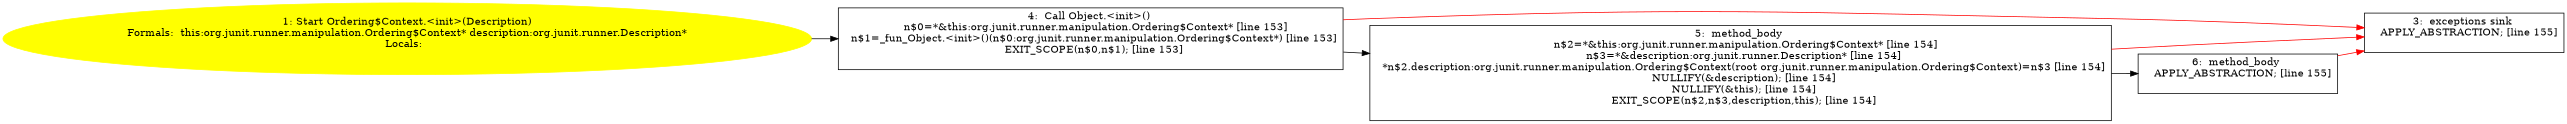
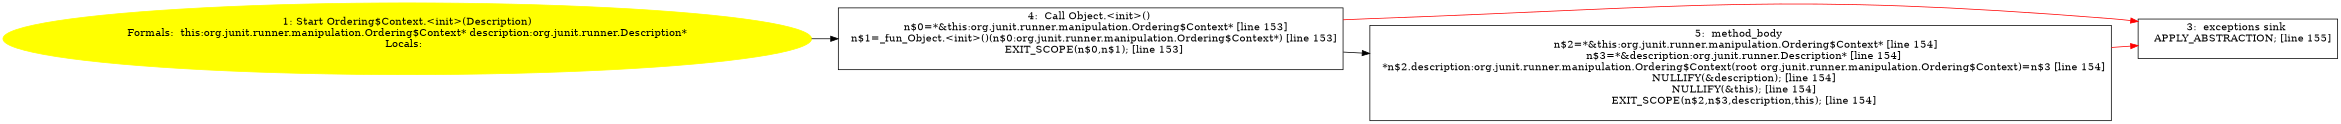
node "6:  method_body APPLY_ABSTRACTION; [line 155]": removed
